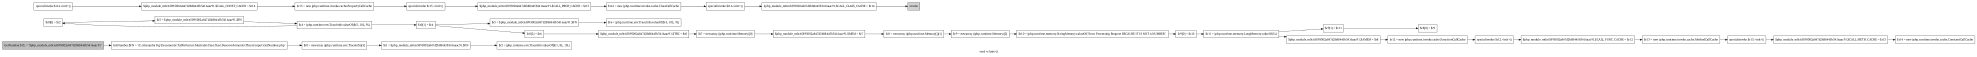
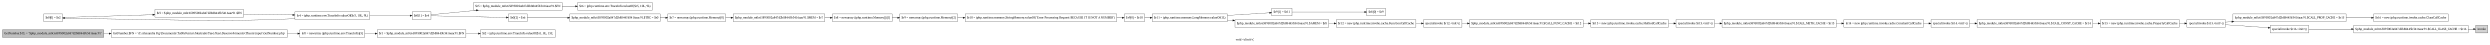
edge "$r16 = new jphp.runtime.invoke.cache.ClassCallCache" -> "specialinvoke $r16.<init>()": now "specialinvoke $r15.<init>()" -> "specialinvoke $r16.<init>()"
edge "$r14 = new jphp.runtime.invoke.cache.ConstantCallCache" -> "specialinvoke $r14.<init>()": added
